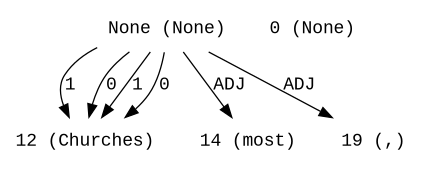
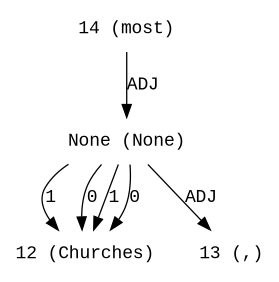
node "0 (None)": removed
edge "None (None)" -> "14 (most)": reversed
node "19 (,)": label "19 (,)" -> "13 (,)"
